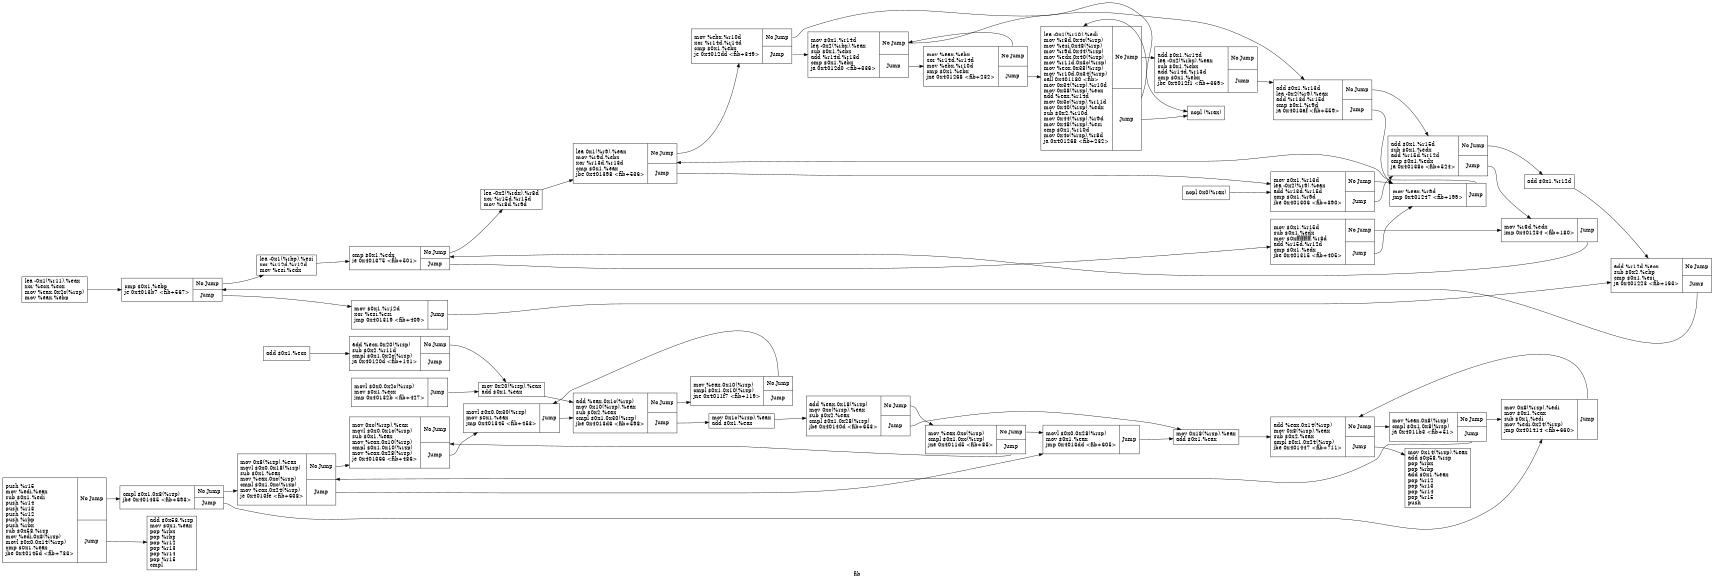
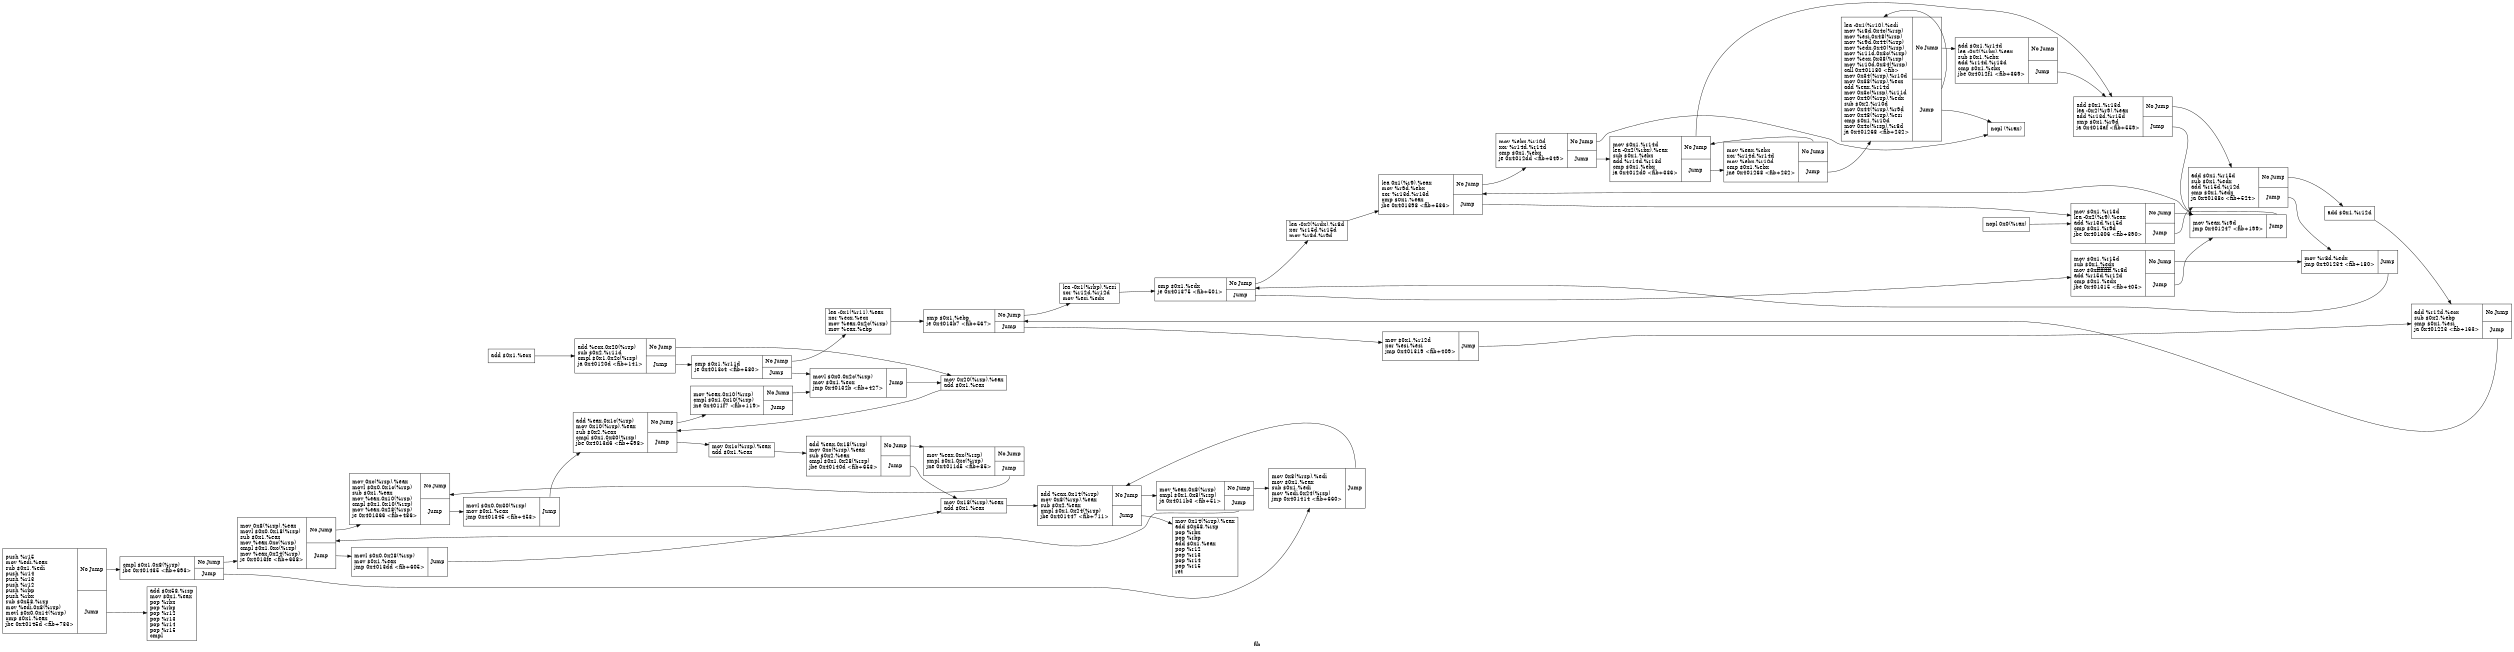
edge "mov %eax,0x10(%rsp)" -> "movl $0x0,0x30(%rsp)": now "mov %eax,0x10(%rsp)" -> "movl $0x0,0x2c(%rsp)"
node "cmp $0x1,%r11d": added
edge "mov %eax,0xc(%rsp)" -> "movl $0x0,0x28(%rsp)": removed
node "mov 0x14(%rsp),%eax": text "push" -> "ret"
